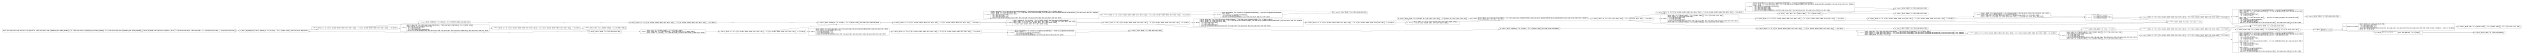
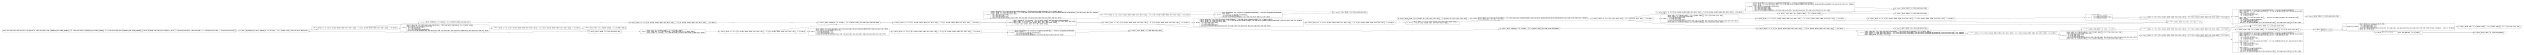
node "33: 0x006c": removed
